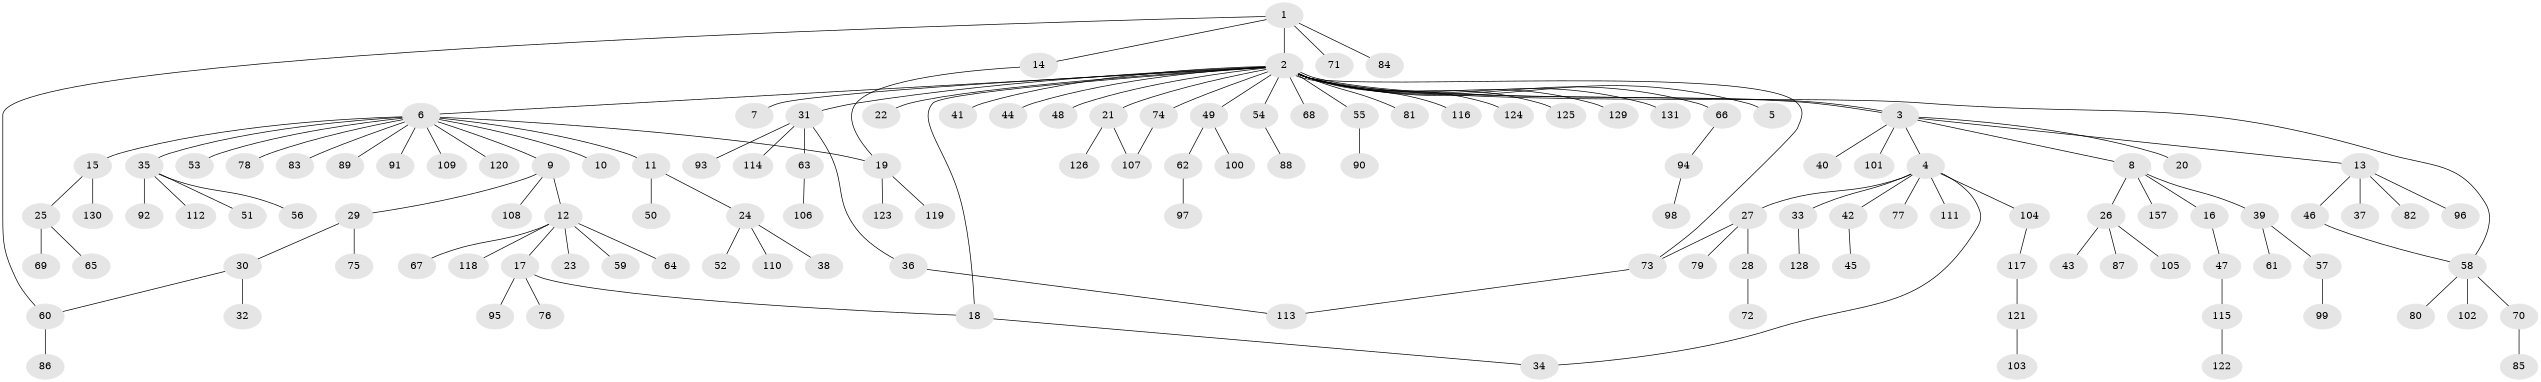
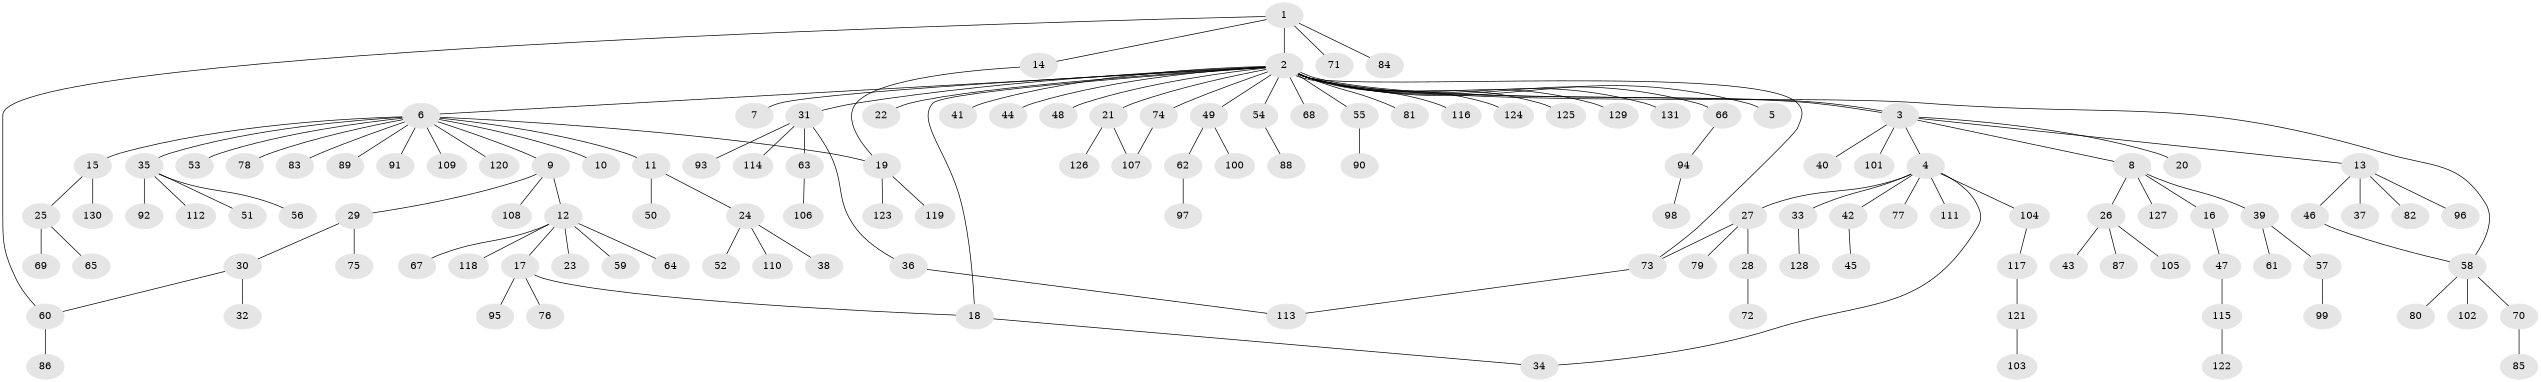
node "157": label "157" -> "127"
